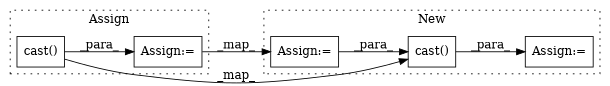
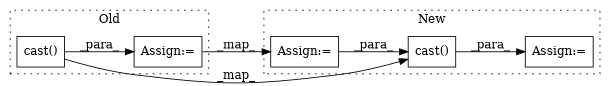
cluster "Assign": label "Assign" -> "Old"
